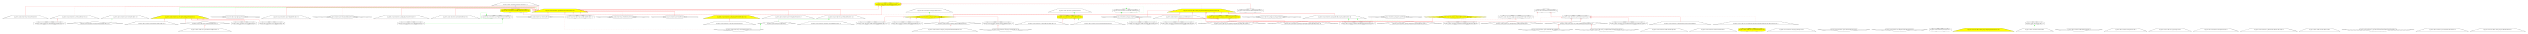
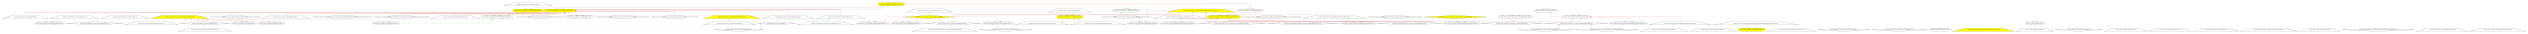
node "org.jfree.chart.renderer.xy.AbstractXYItemRenderer 53": shape trapezium -> cylinder
node "org.jfree.chart.renderer.xy.SamplingXYLineRenderer 7": shape trapezium -> diamond
